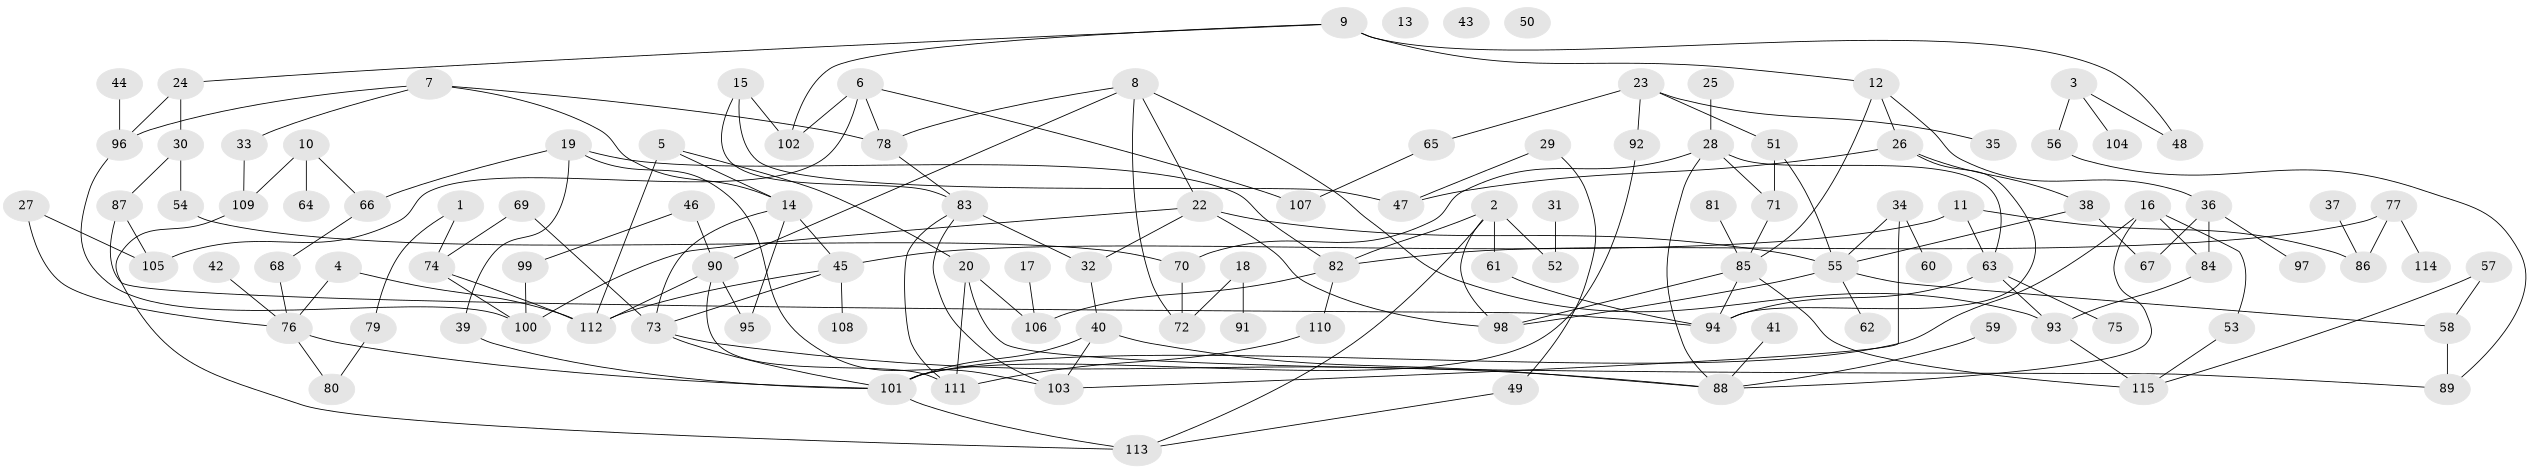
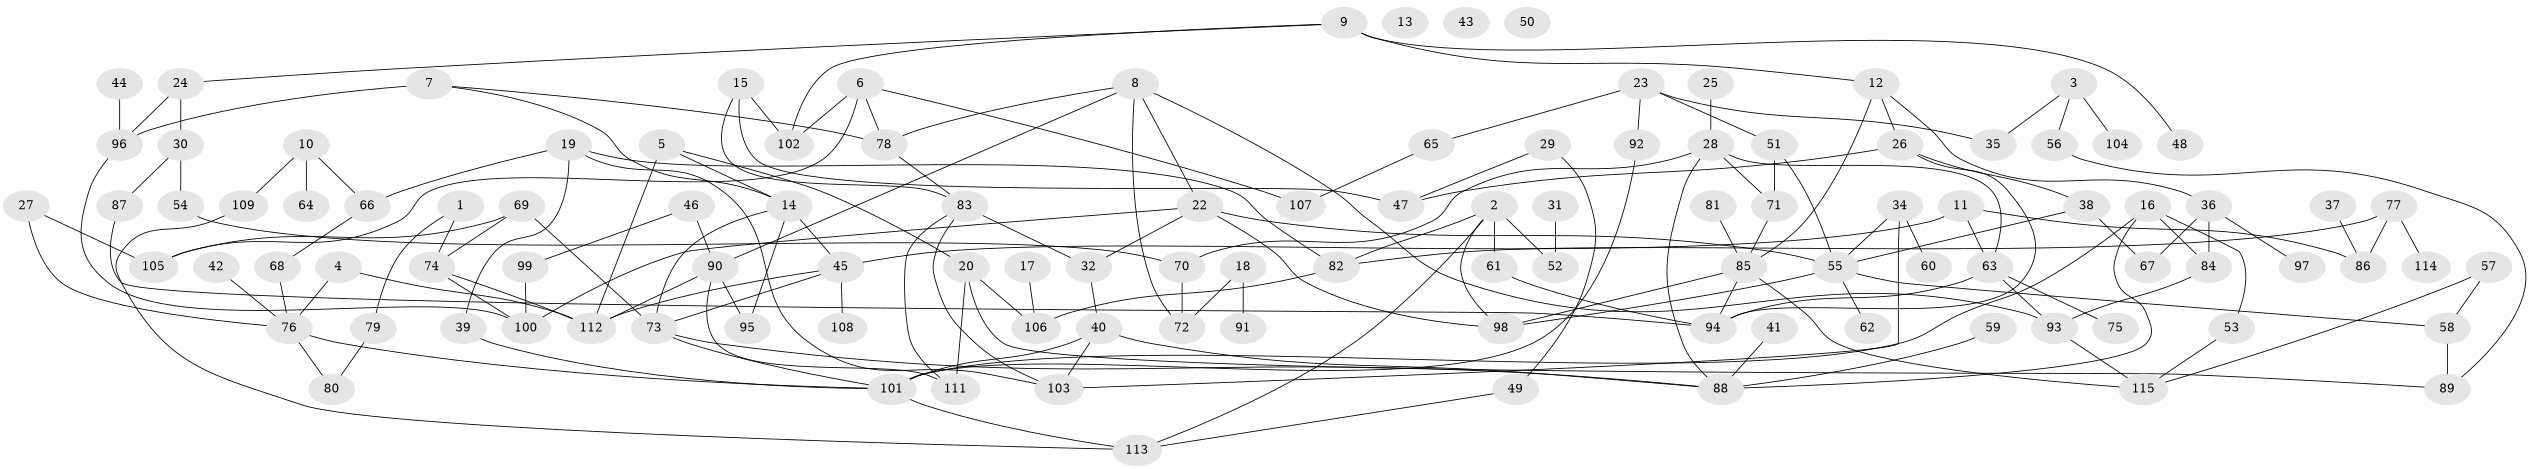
edge "3" -- "48": now "3" -- "35"
node "33": removed
edge "87" -- "105": now "69" -- "105"
node "110": removed
